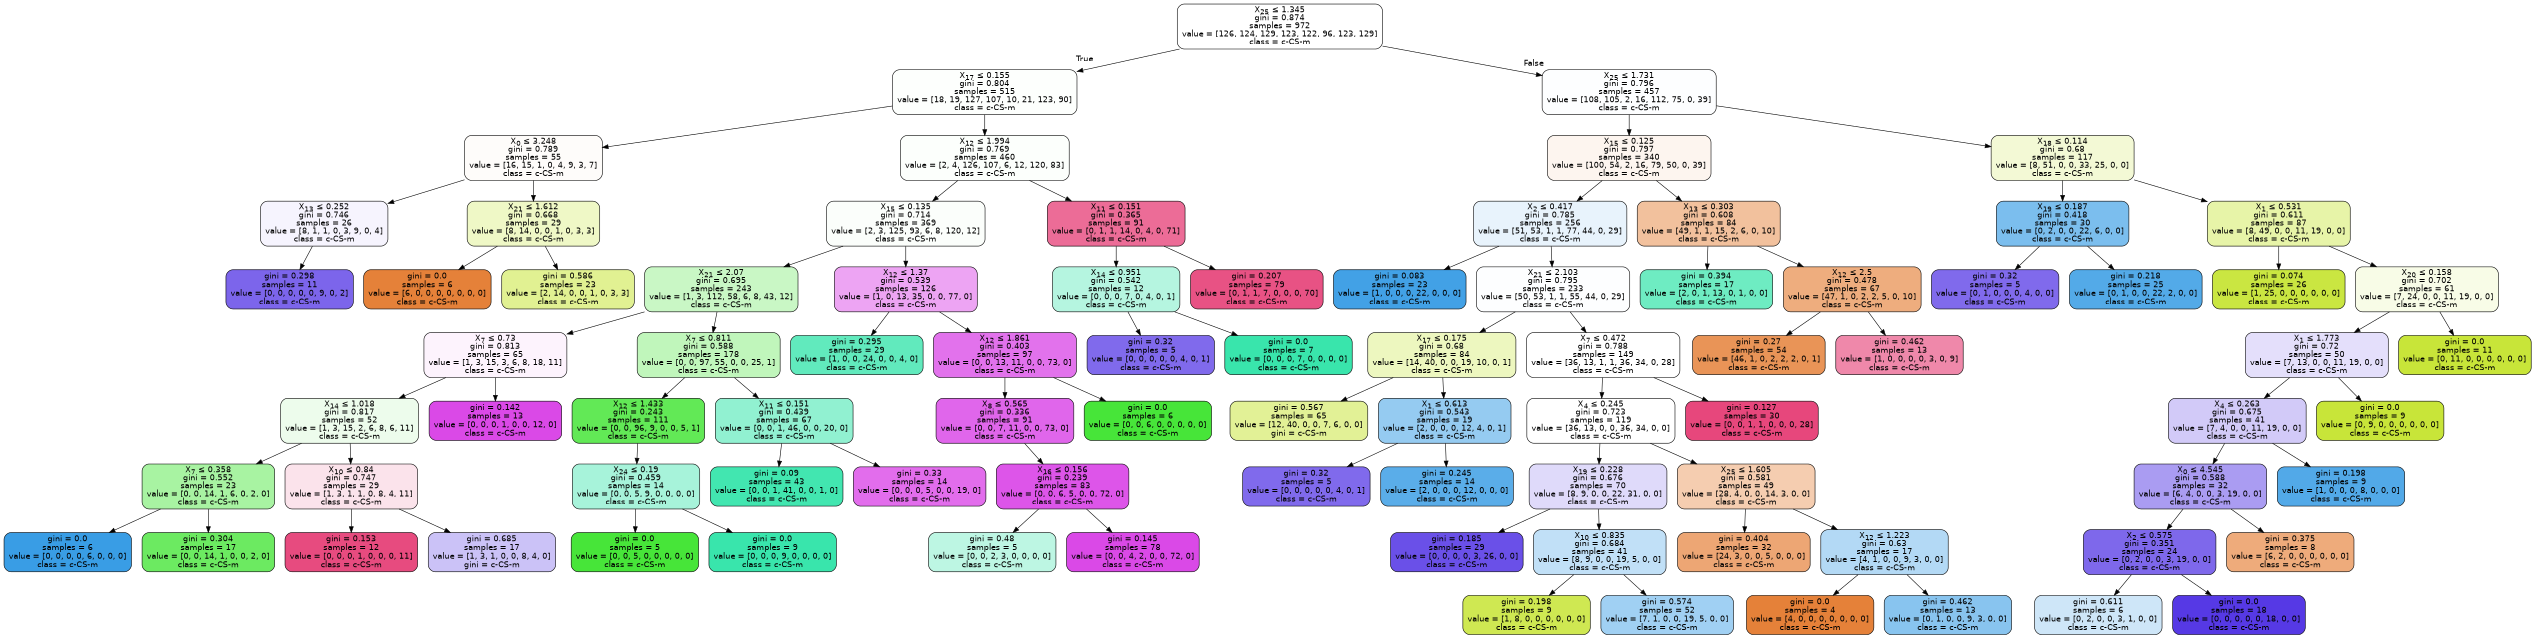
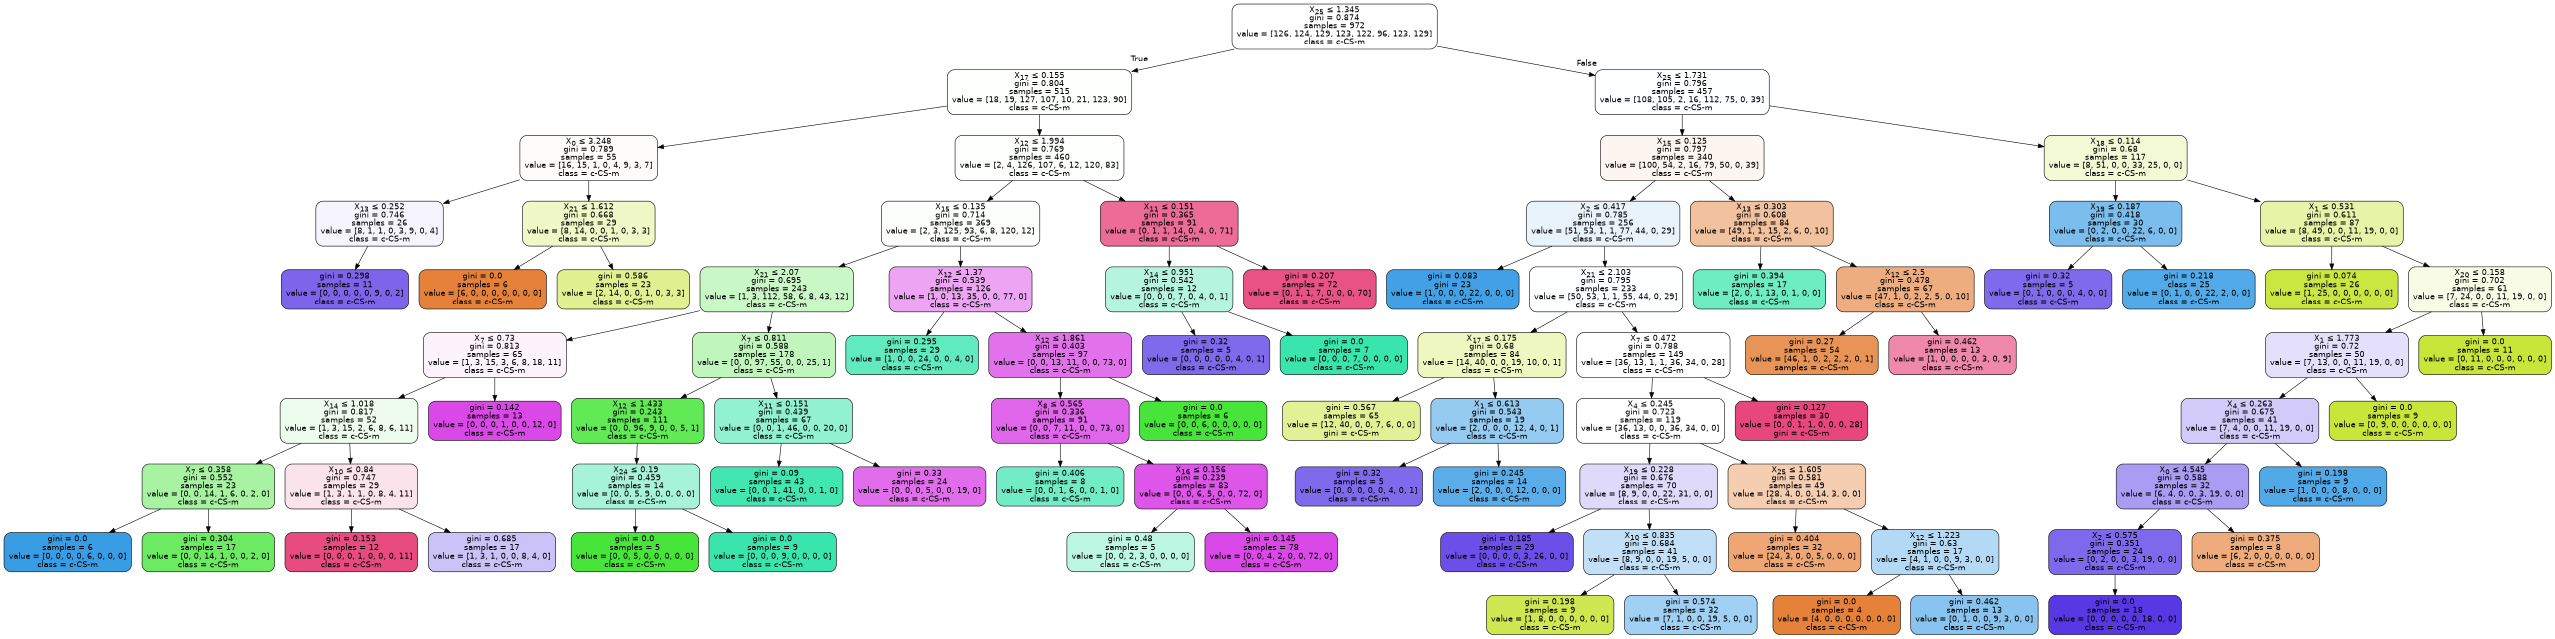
node "gini = 0.207": text "samples = 79" -> "samples = 72"
node "gini = 0.083": text "samples = 23" -> "gini = 23"
node "gini = 0.218": text "samples = 25" -> "class = 25"
node "gini = 0.27": text "class = c-CS-m" -> "samples = c-CS-m"
node "gini = 0.127": text "class = c-CS-m" -> "gini = c-CS-m"
node "gini = 0.33": text "samples = 14" -> "samples = 24"
node "gini = 0.406": added
node "gini = 0.685": text "gini = c-CS-m" -> "class = c-CS-m"
node "gini = 0.574": text "samples = 52" -> "samples = 32"
node "gini = 0.611": removed
